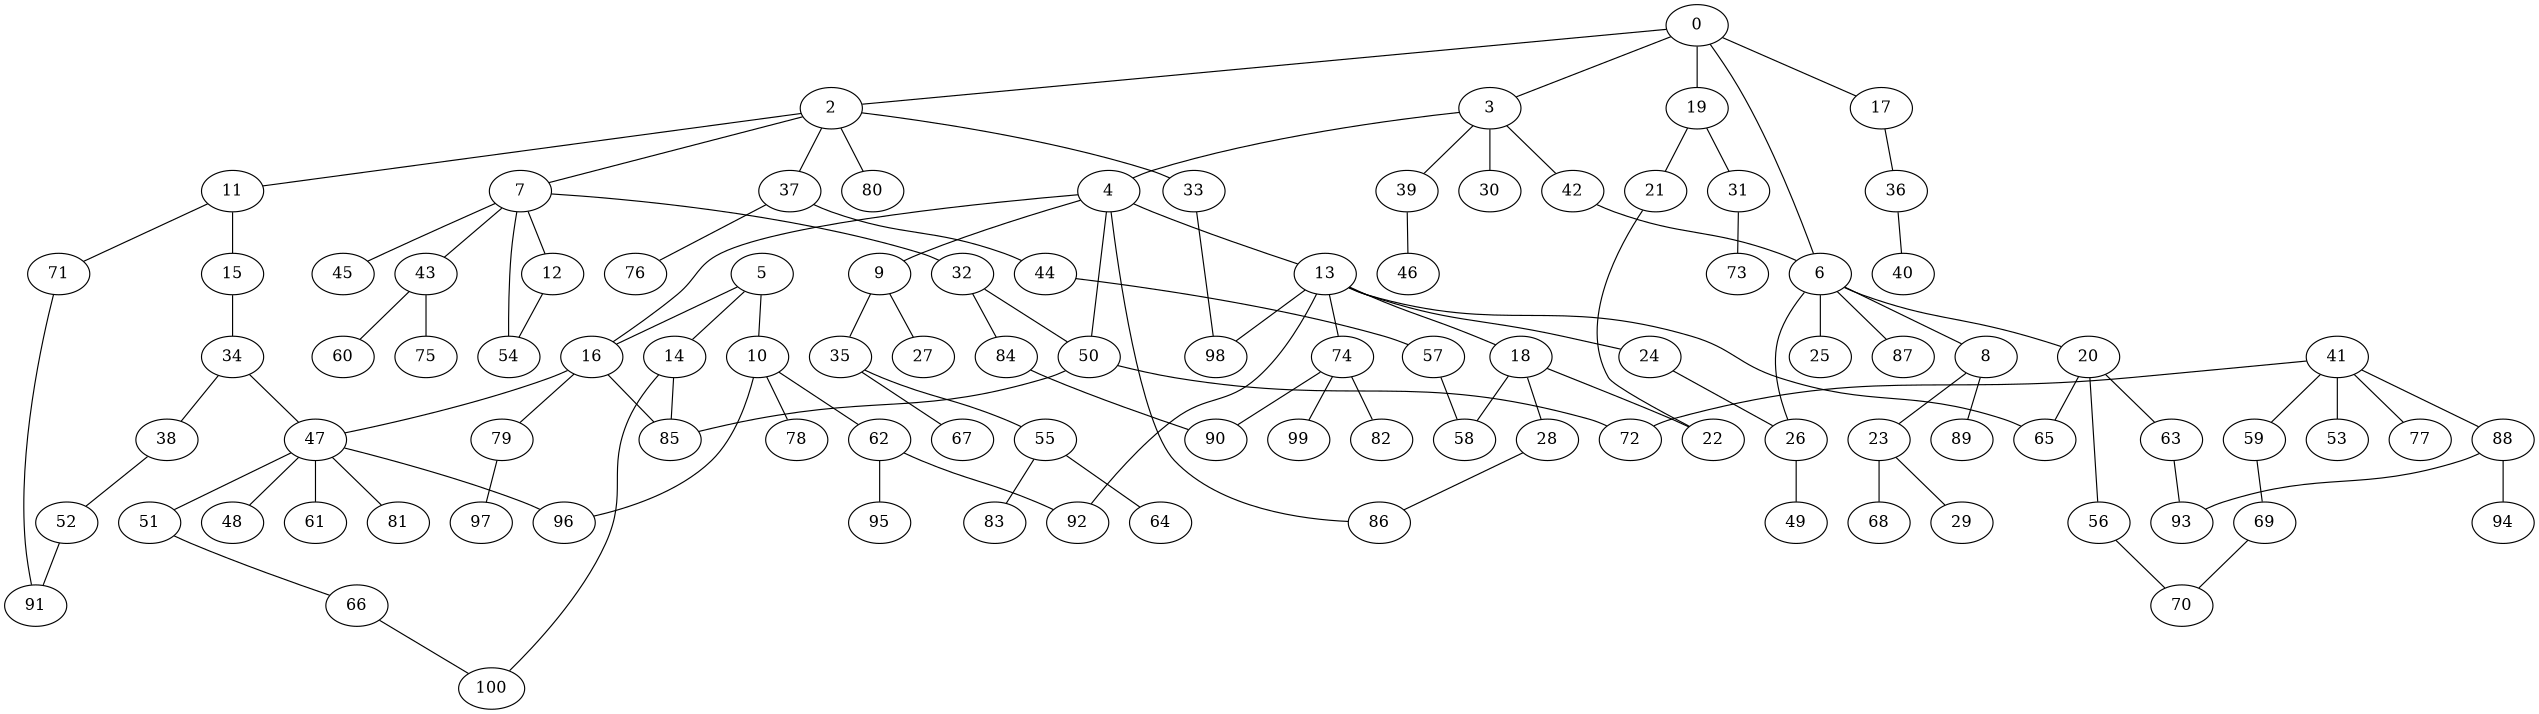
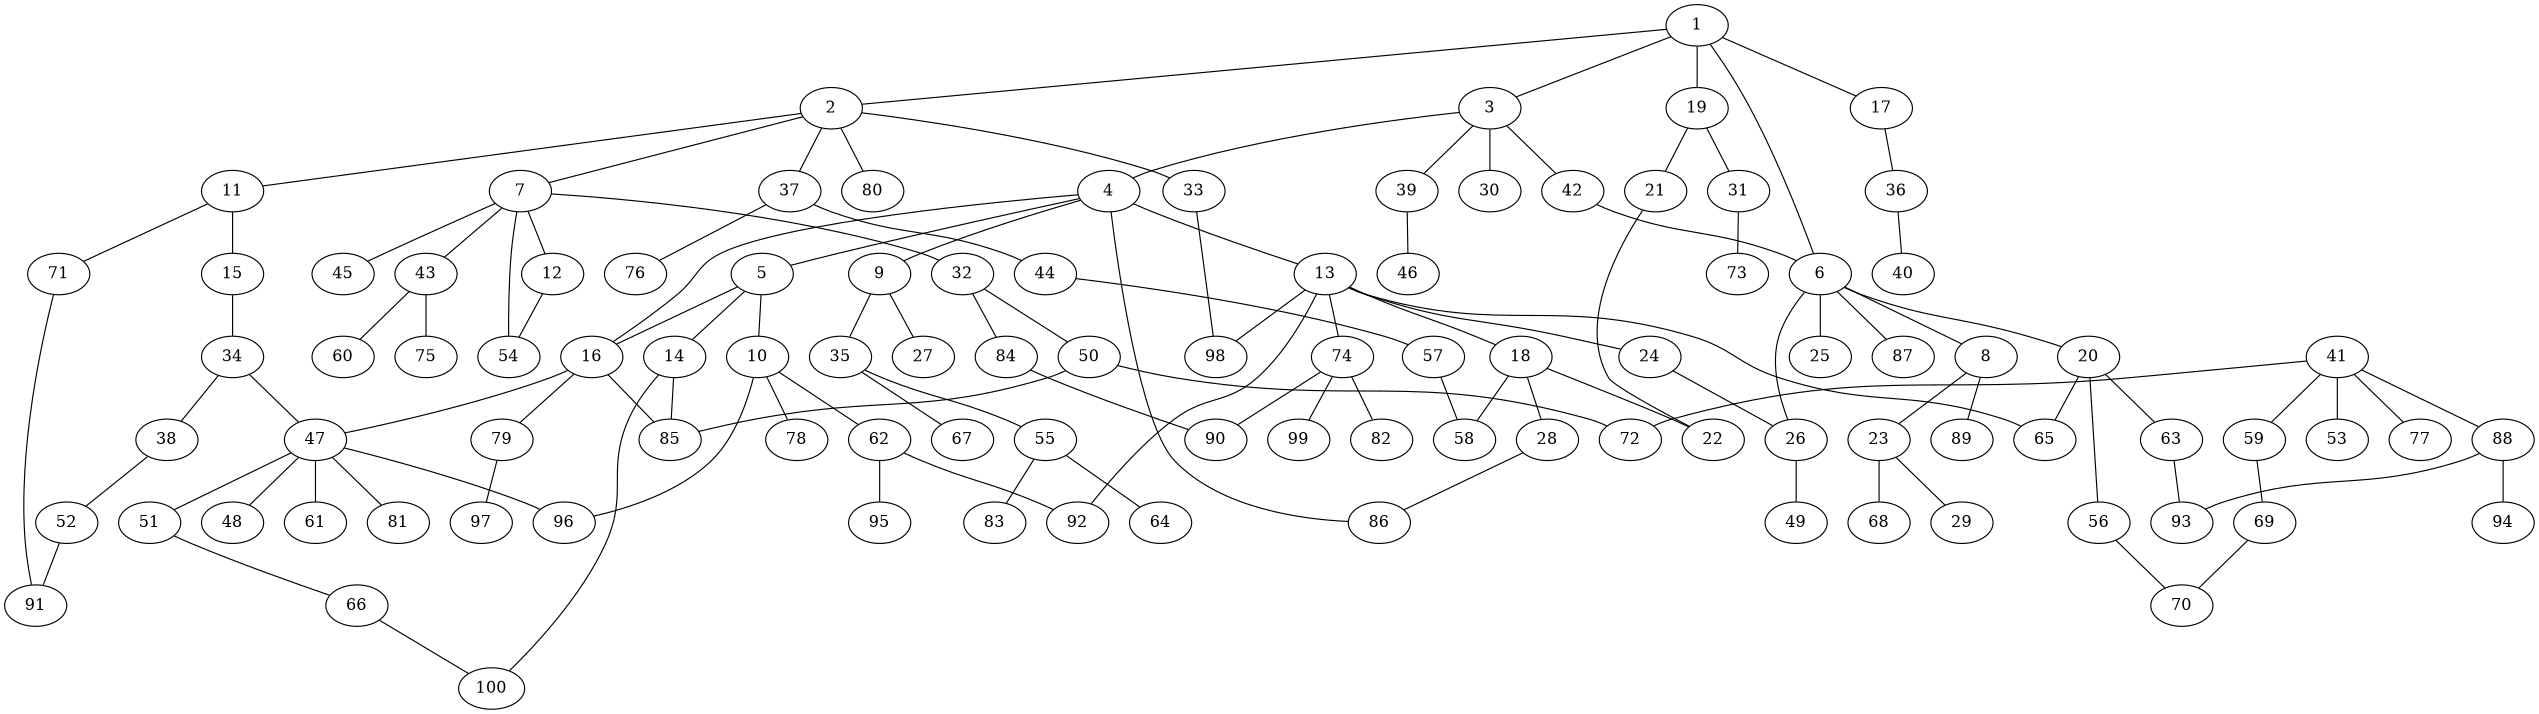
node "0": label "0" -> "1"
edge "4" -- "50": now "4" -- "5"
